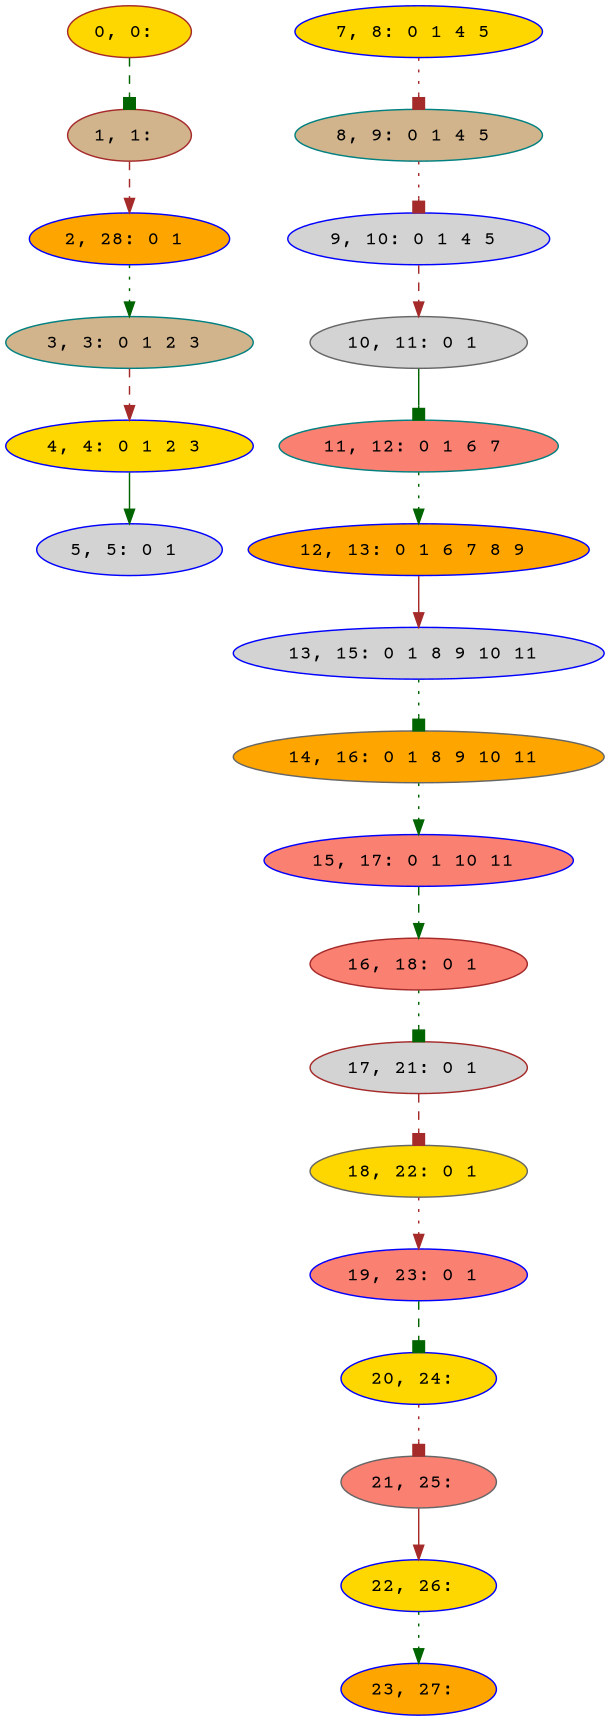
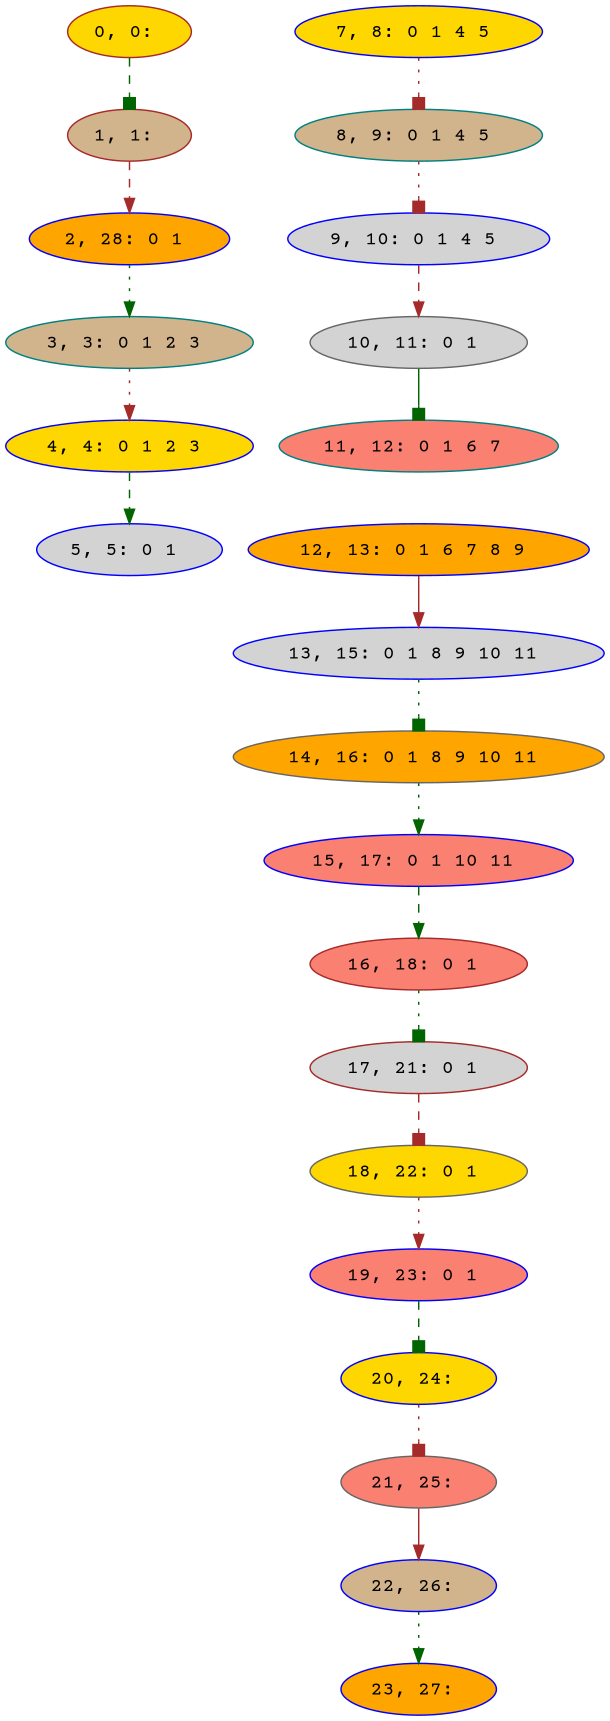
edge "3, 3: 0 1 2 3" -> "4, 4: 0 1 2 3": style dashed -> dotted
edge "4, 4: 0 1 2 3" -> "5, 5: 0 1": style solid -> dashed
edge "11, 12: 0 1 6 7" -> "12, 13: 0 1 6 7 8 9": removed
node "22, 26:": fillcolor gold -> tan
